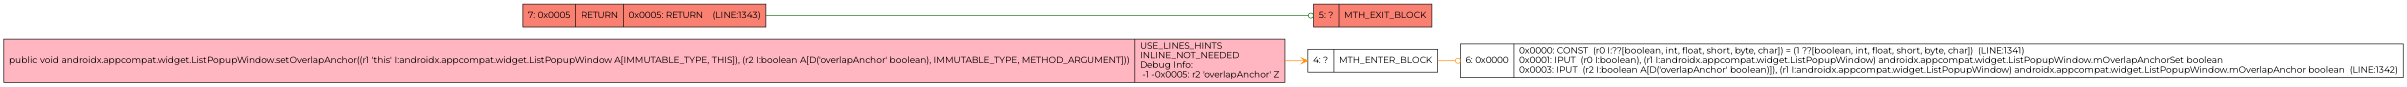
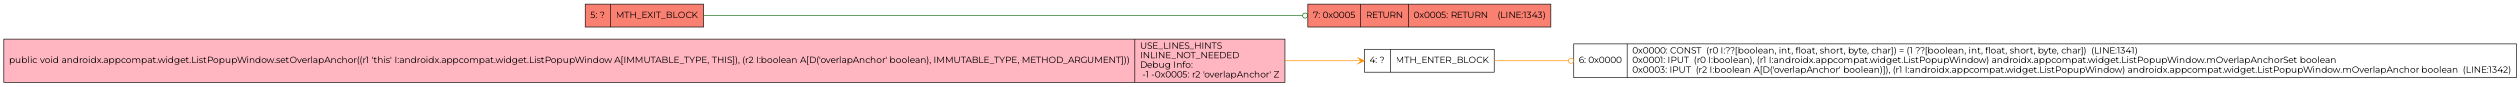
edge "7: 0x0005" -> "5: ?": reversed
